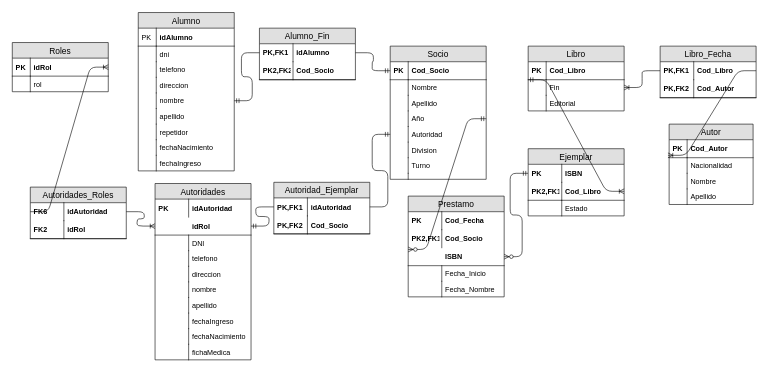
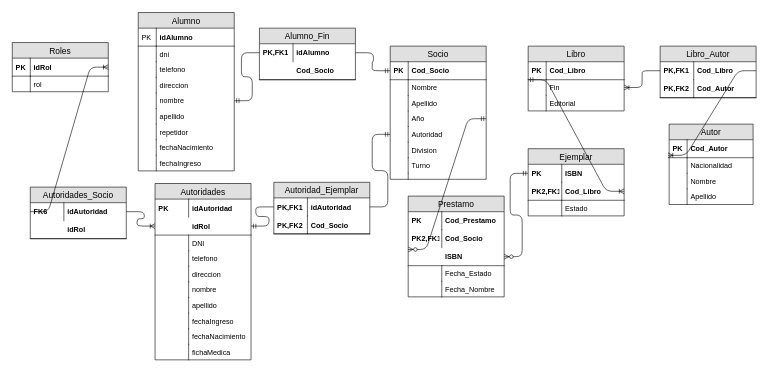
node "Libro_Fecha": label "Libro_Fecha" -> "Libro_Autor"
node "PK2,FK2": removed
node "Autoridades_Roles": label "Autoridades_Roles" -> "Autoridades_Socio"
node "Cod_Fecha": label "Cod_Fecha" -> "Cod_Prestamo"
node "FK2": removed
node "Fecha_Inicio": label "Fecha_Inicio" -> "Fecha_Estado"
